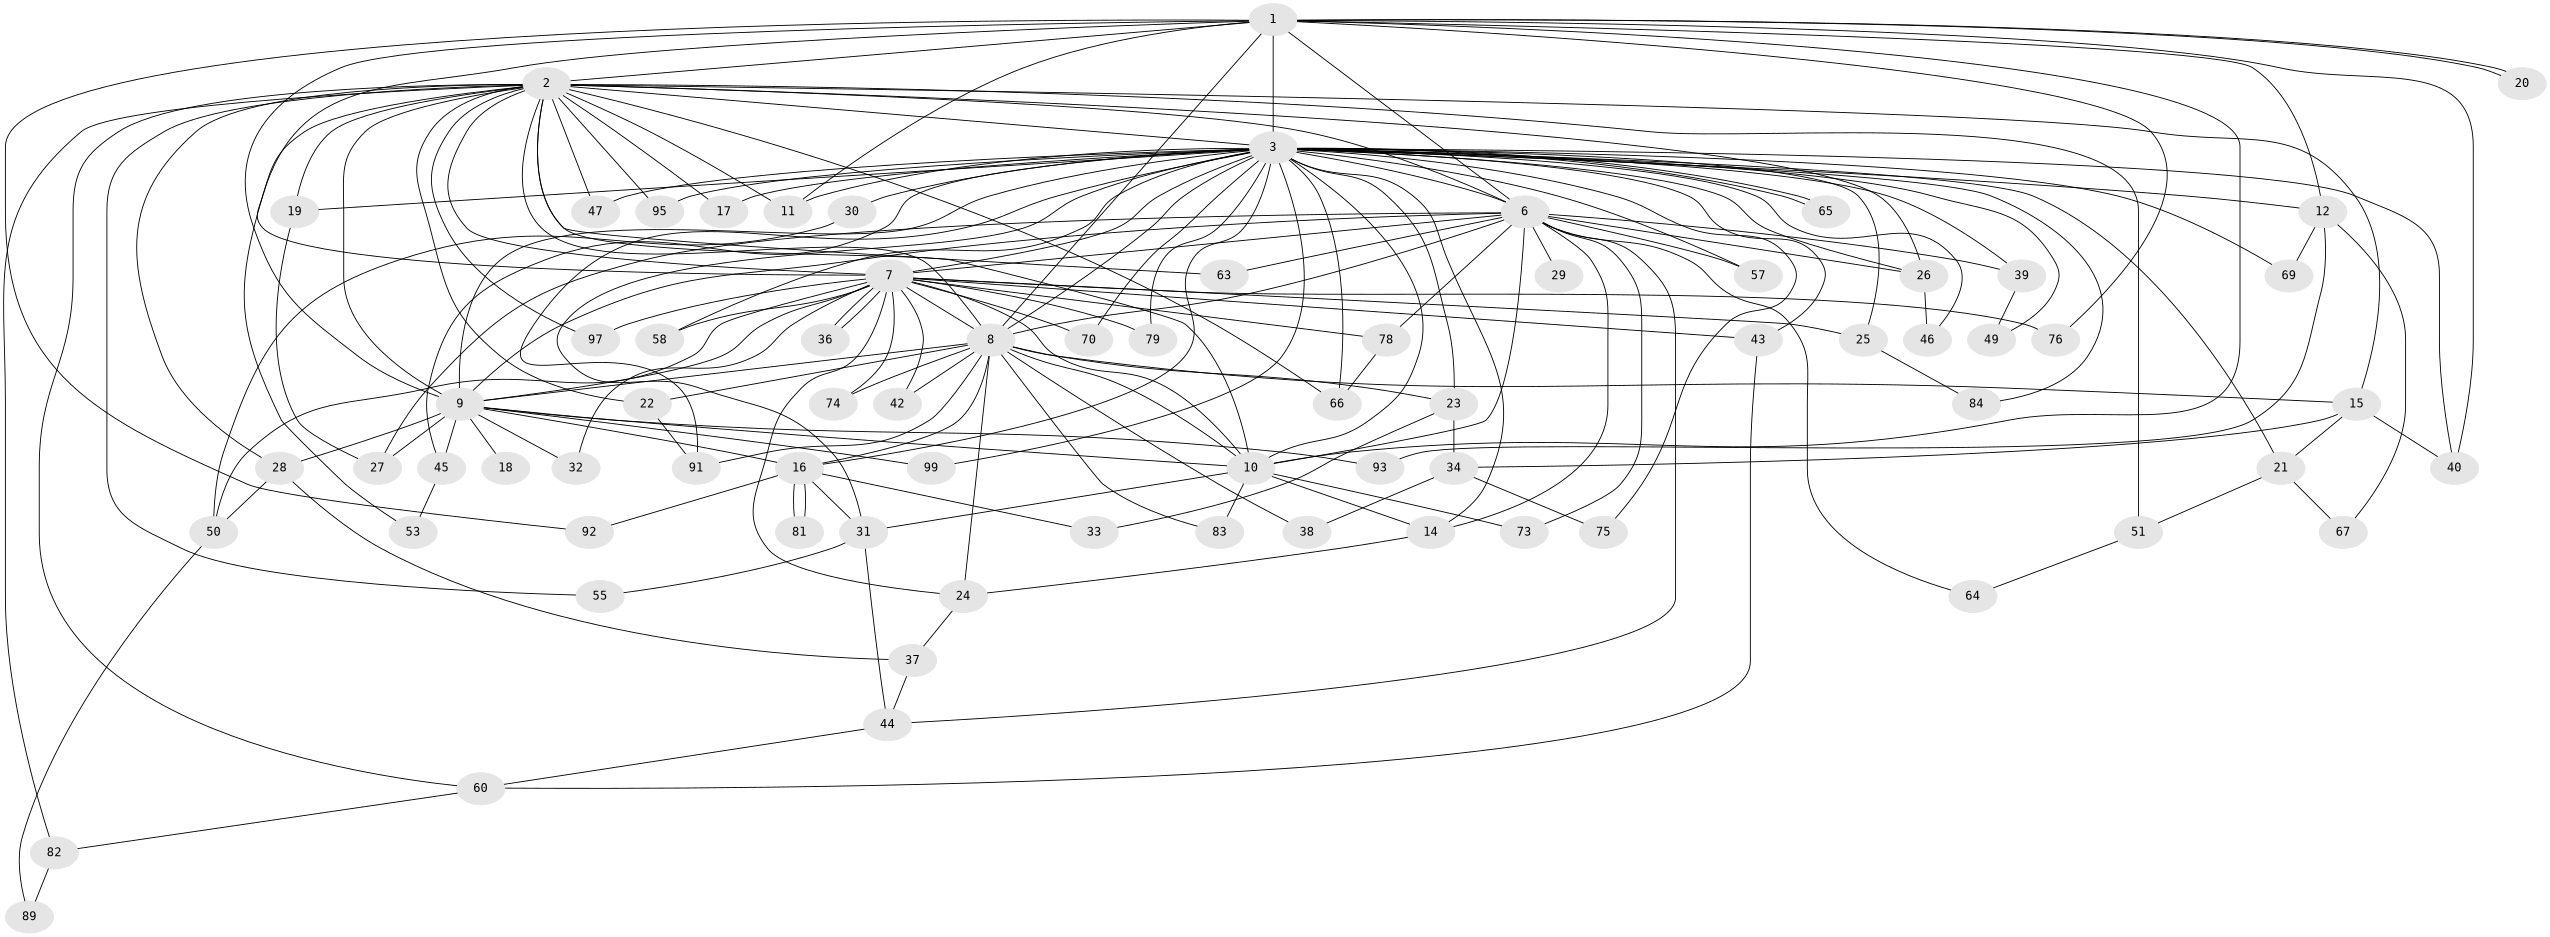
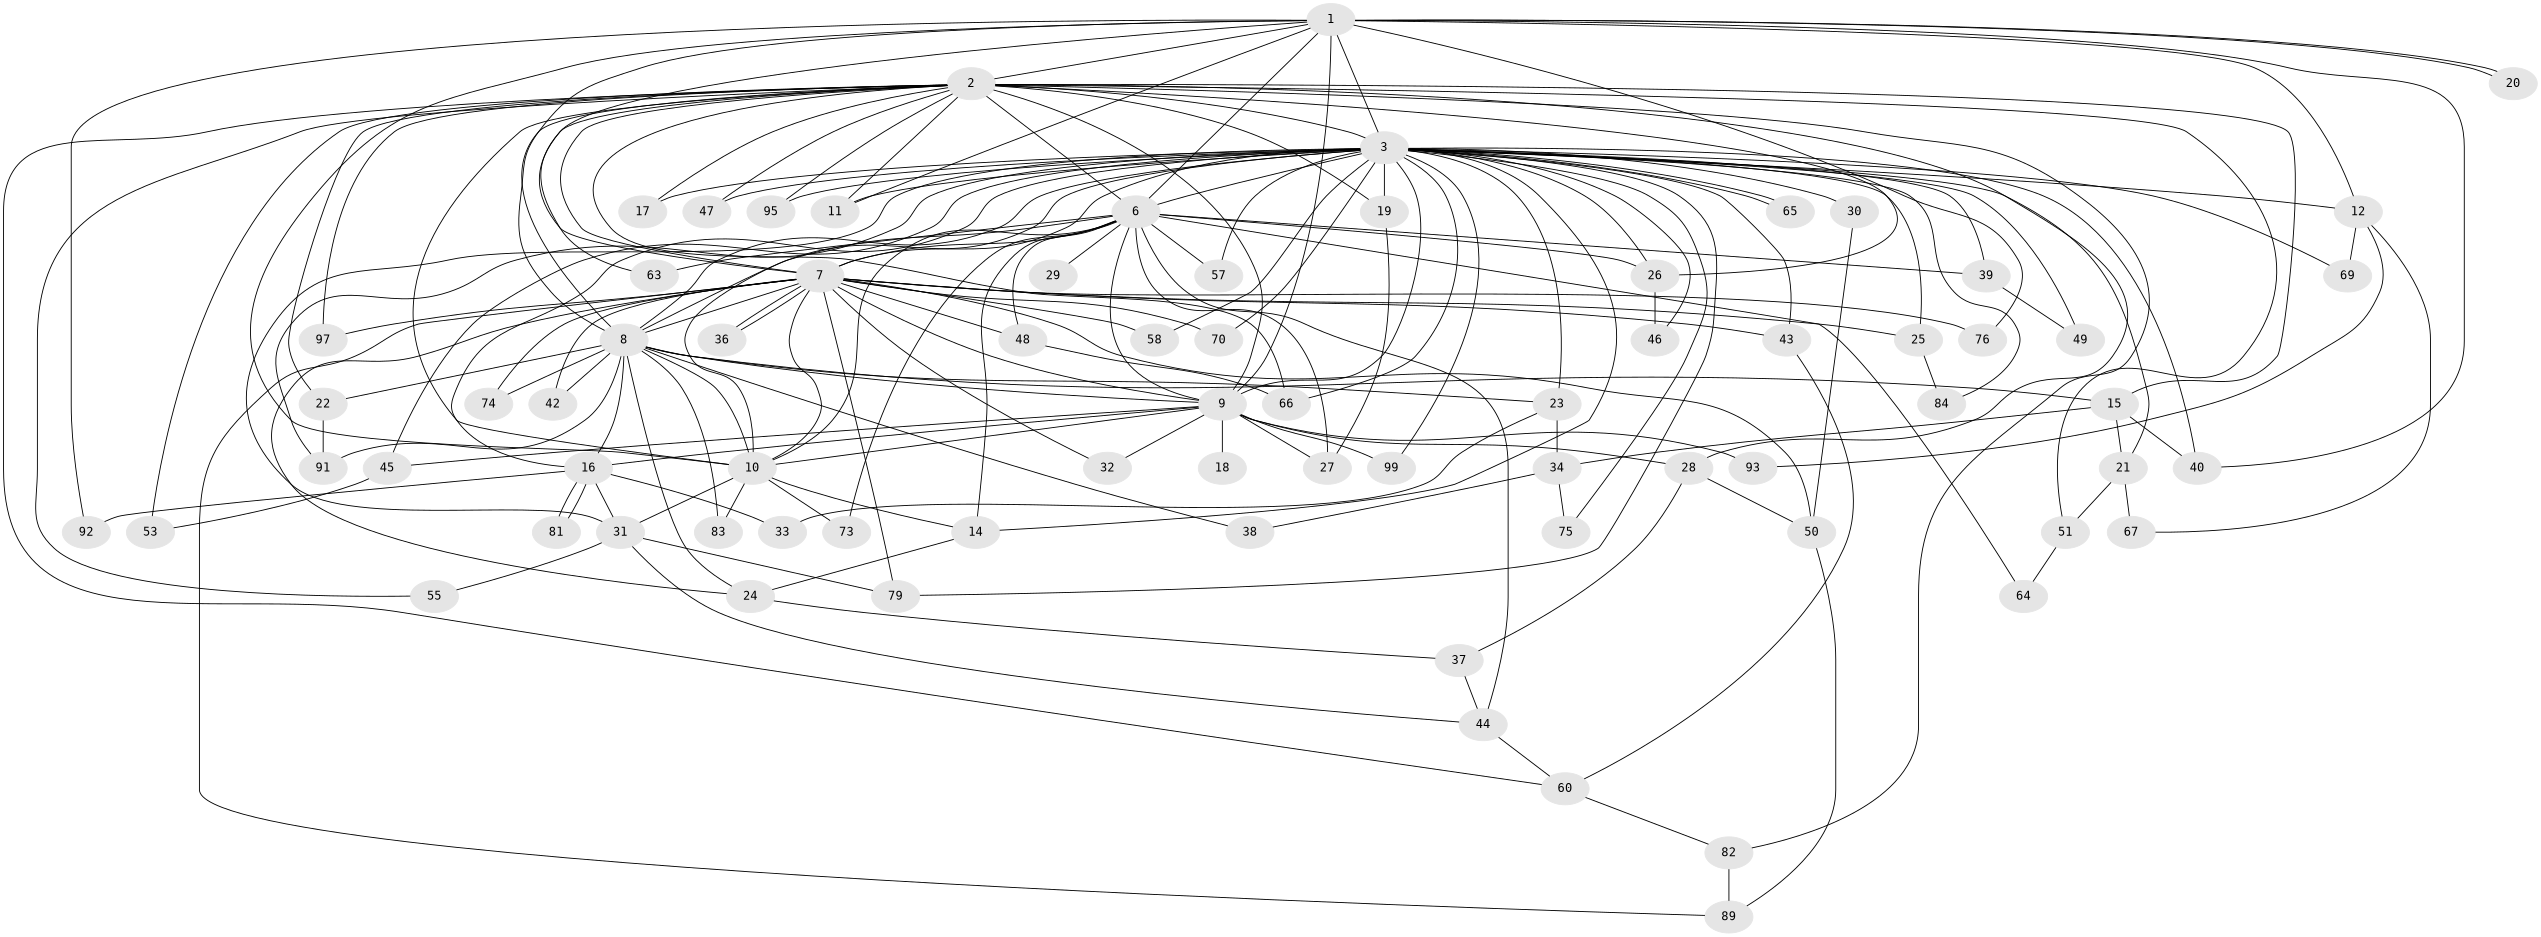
node "78": label "78" -> "48"
edge "31" -- "79": added
edge "7" -- "89": added
